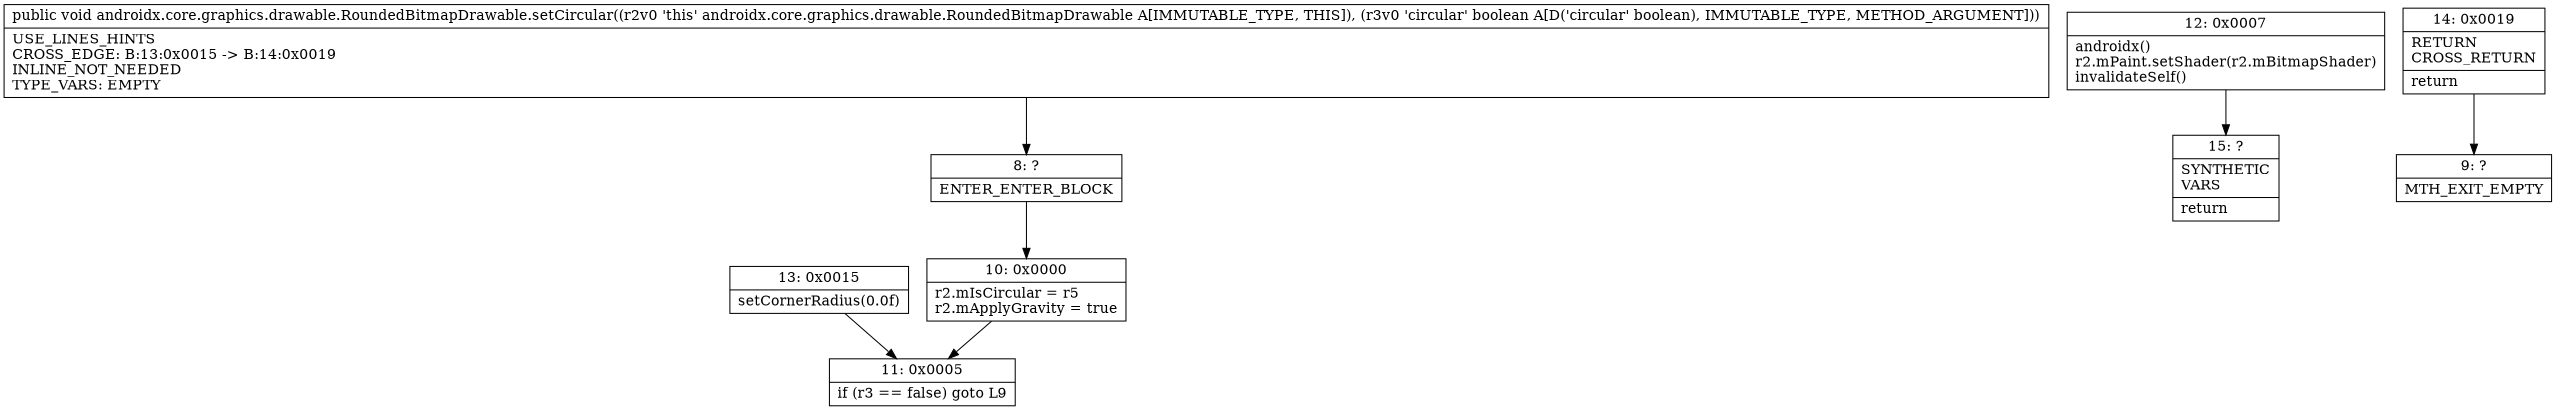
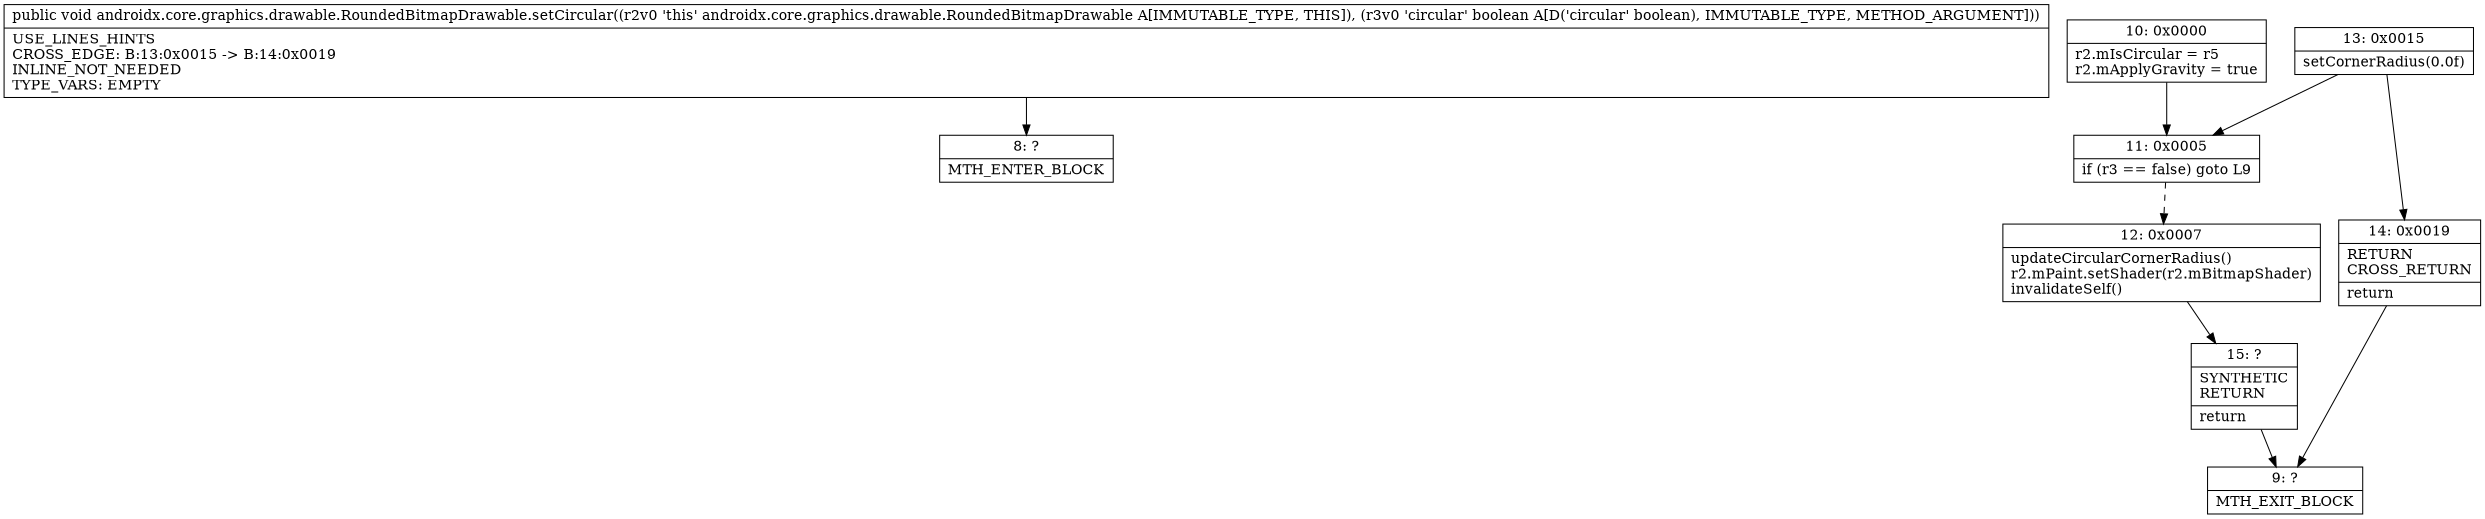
node "12: 0x0007": text "androidx()" -> "updateCircularCornerRadius()"
edge "13: 0x0015" -> "14: 0x0019": added
node "15: ?": text "VARS" -> "RETURN"
node "8: ?": text "ENTER_ENTER_BLOCK" -> "MTH_ENTER_BLOCK"
node "9: ?": text "MTH_EXIT_EMPTY" -> "MTH_EXIT_BLOCK"
edge "11: 0x0005" -> "12: 0x0007": added
edge "8: ?" -> "10: 0x0000": removed
edge "15: ?" -> "9: ?": added
